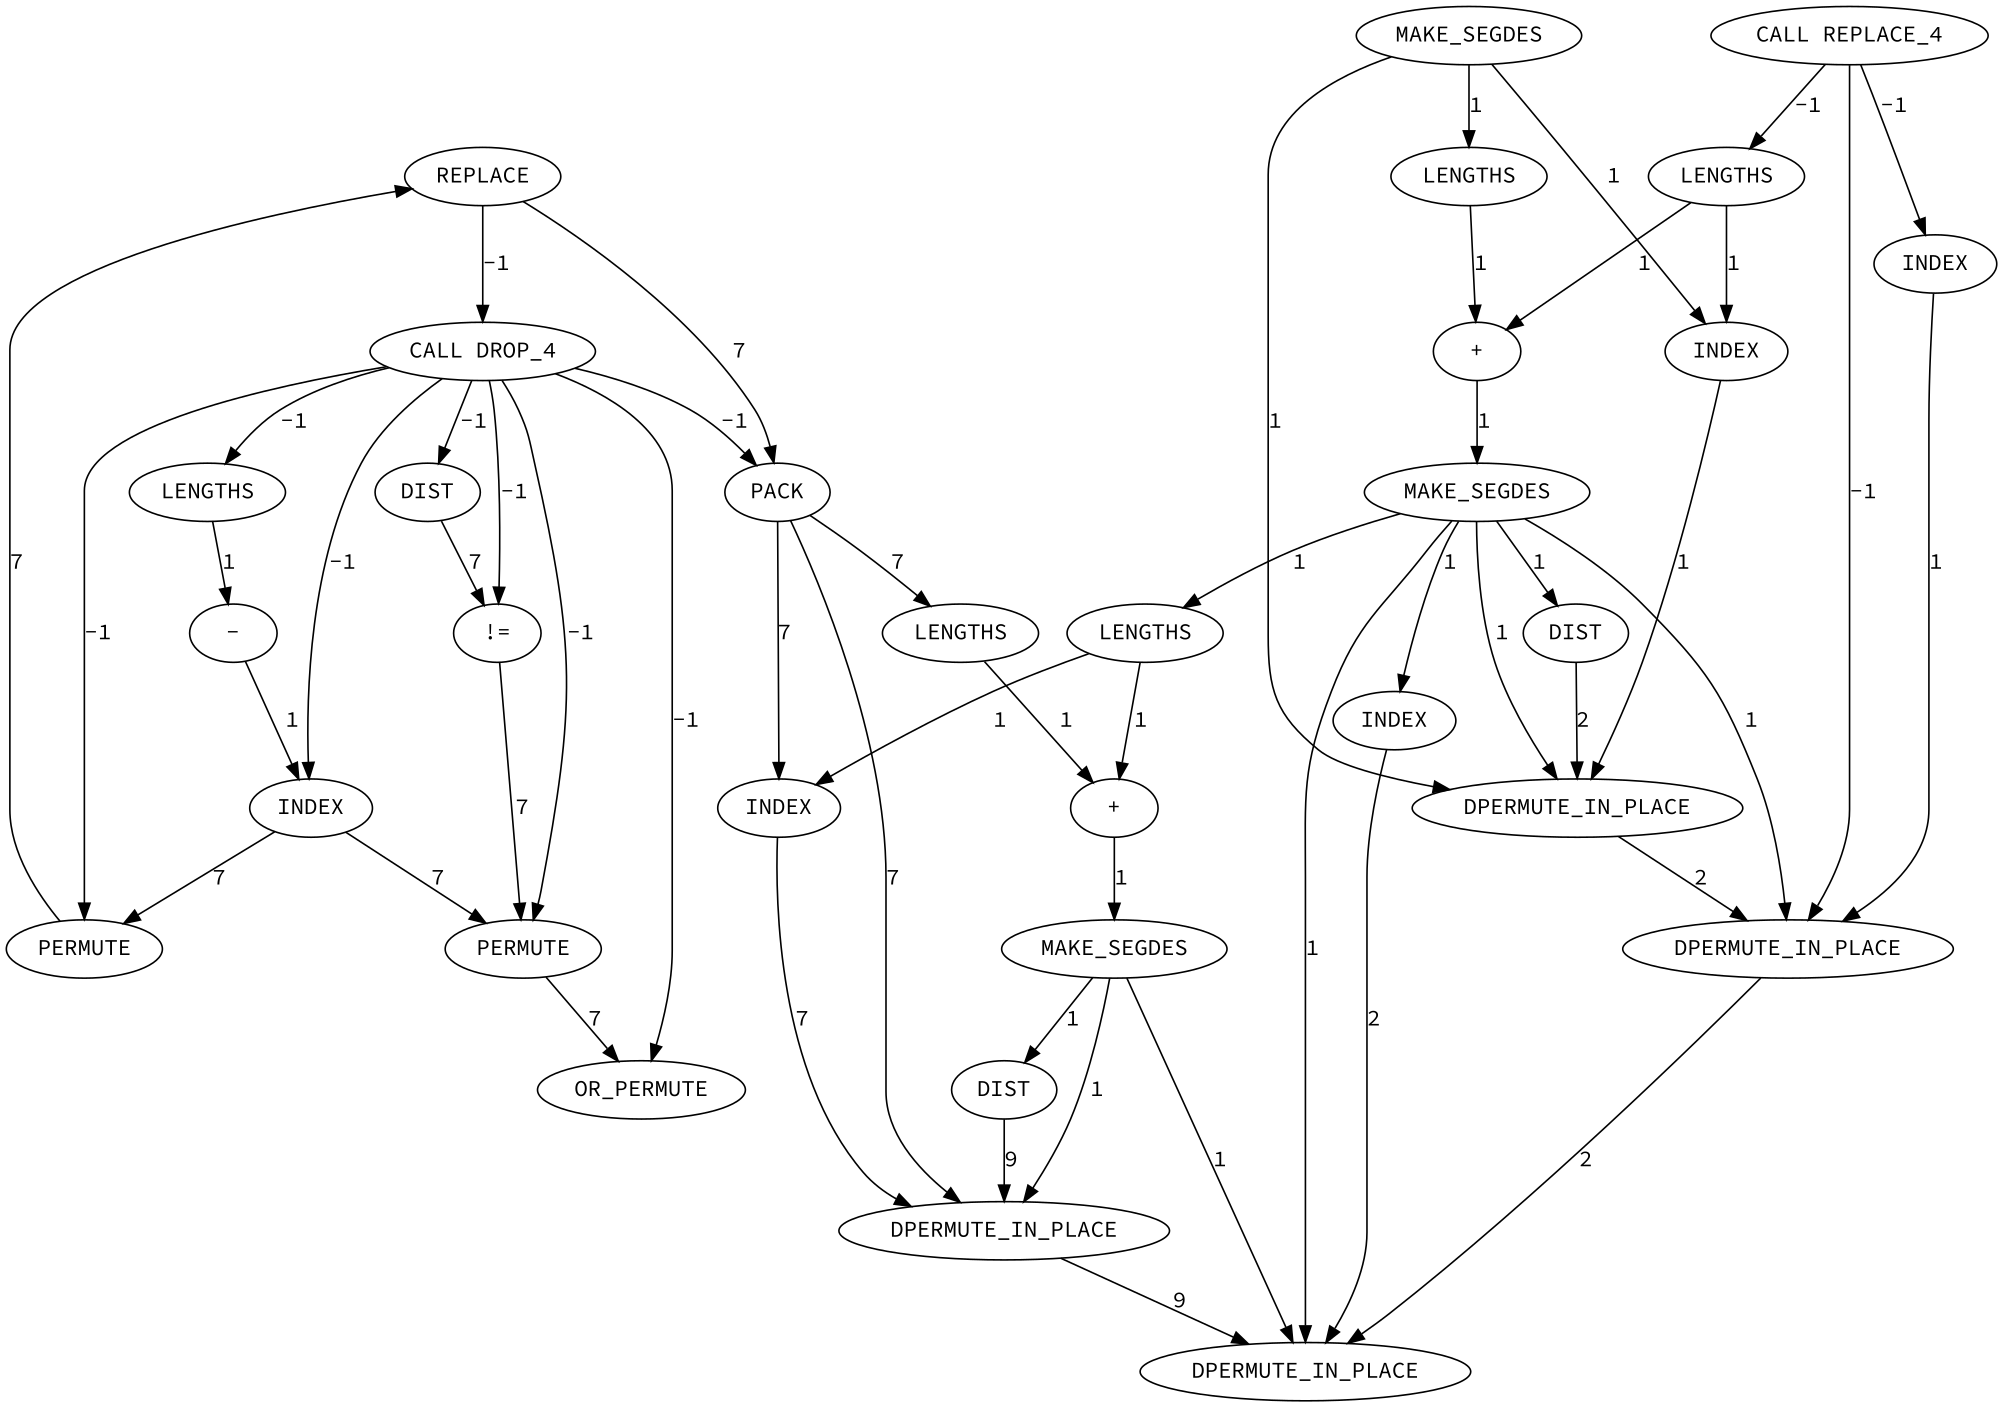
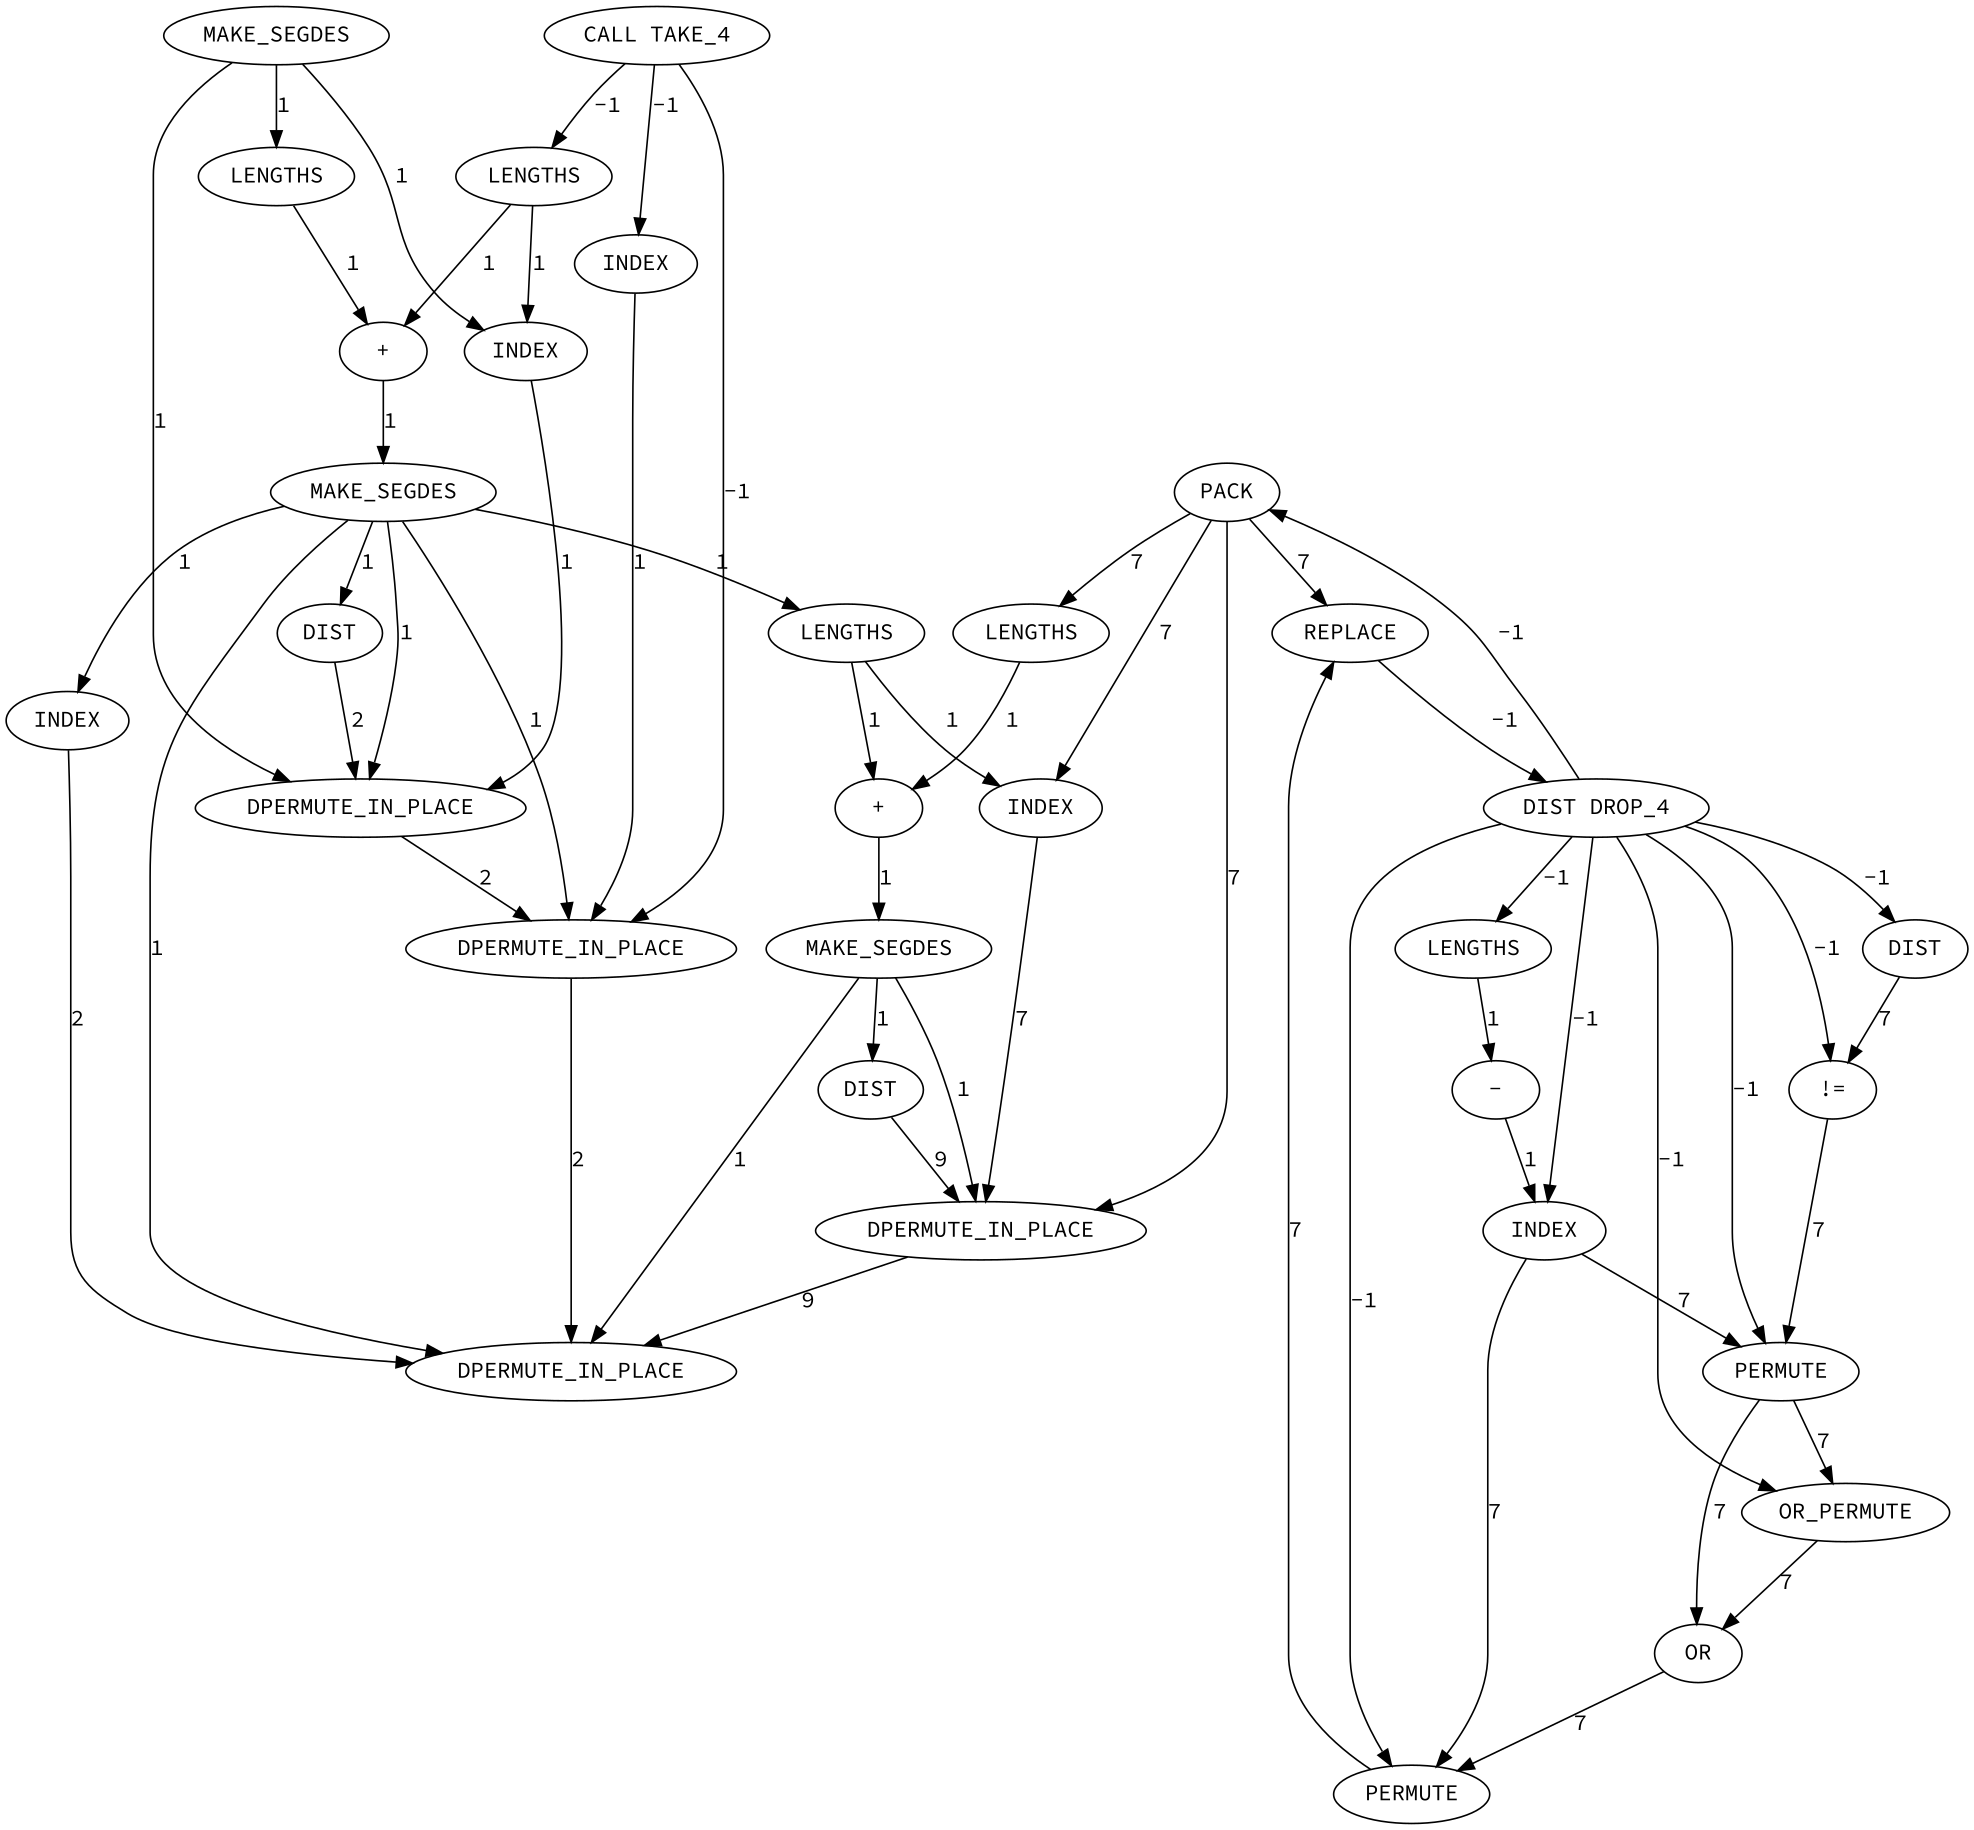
node "CALL REPLACE_4": label "CALL REPLACE_4" -> "CALL TAKE_4"
edge "REPLACE" -> "PACK": reversed
node "CALL DROP_4": label "CALL DROP_4" -> "DIST DROP_4"
node "OR": added
